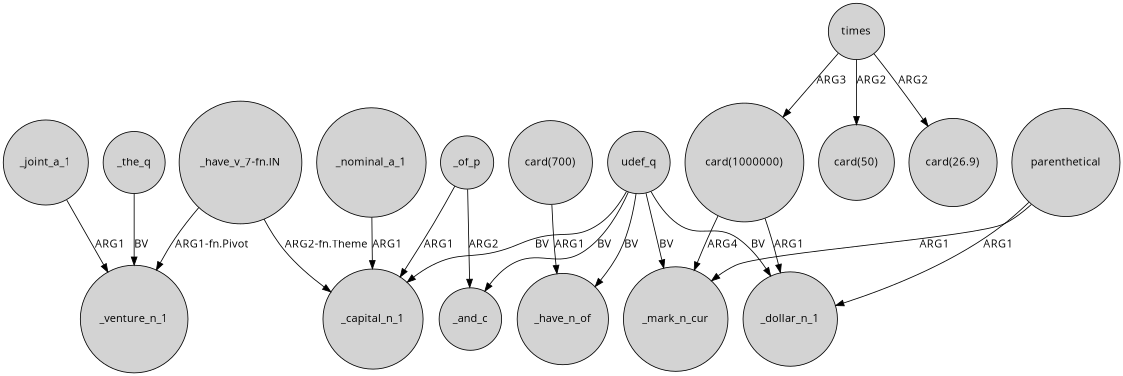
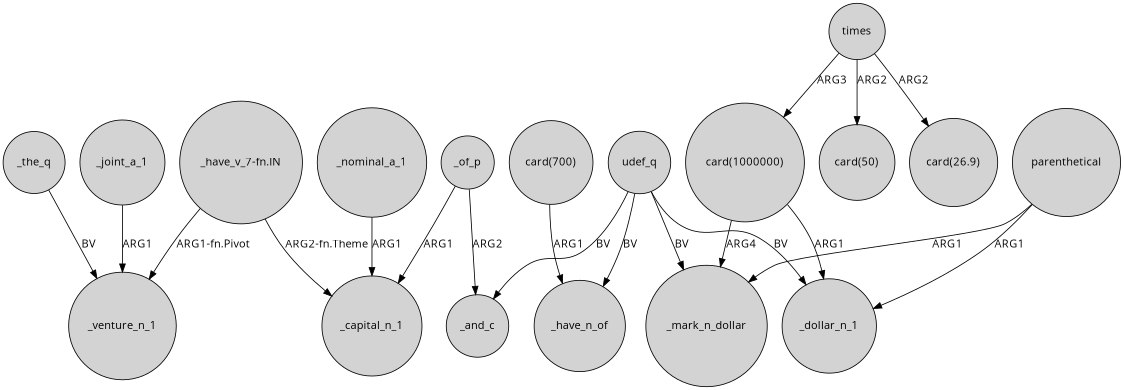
edge "udef_q" -> "_capital_n_1": removed, label "BV"
node "_mark_n_cur": label "_mark_n_cur" -> "_mark_n_dollar"
